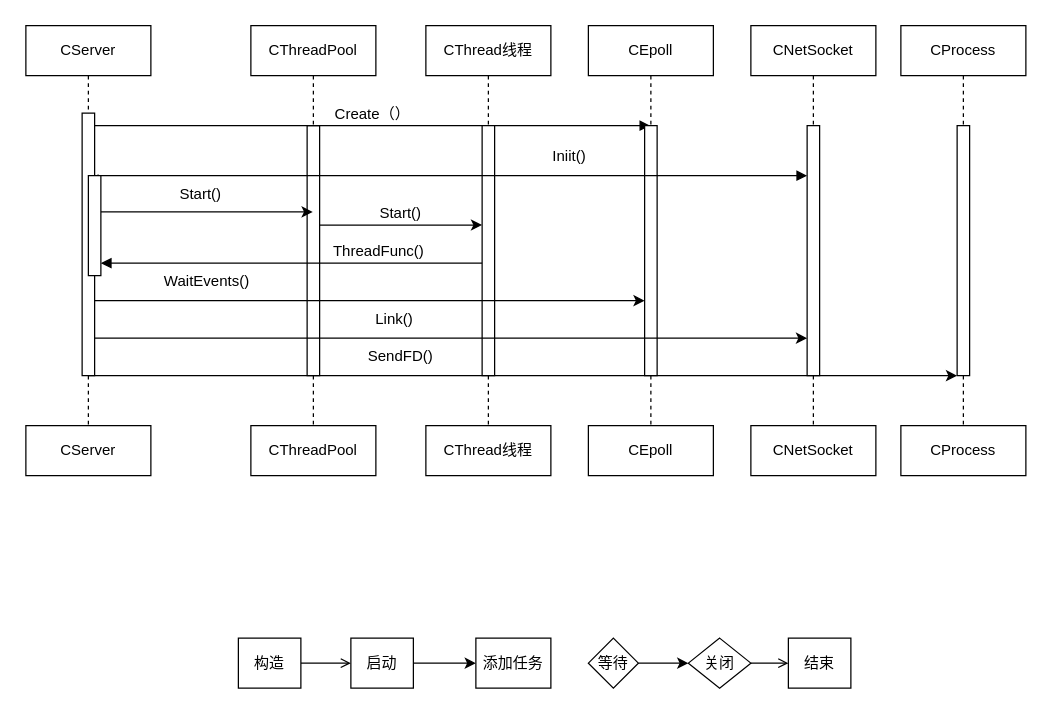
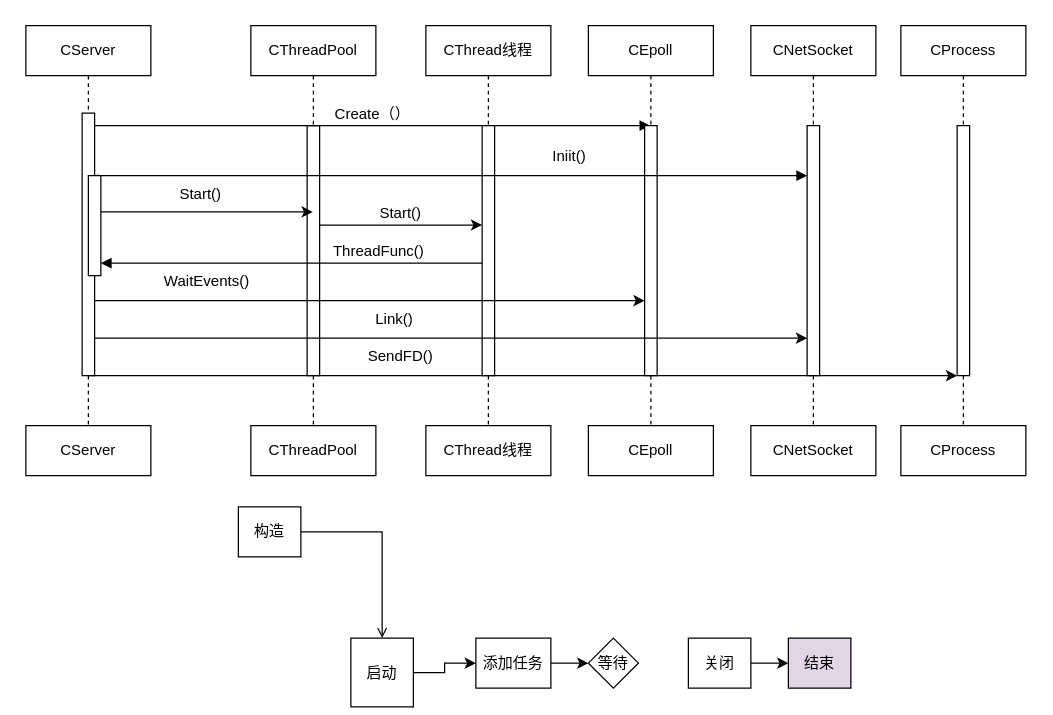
node "构造": moved (269, 663) -> (269, 532)
node "启动": size 63x50 -> 63x69
edge "添加任务" -> "等待": added
edge "等待" -> "关闭": removed
node "关闭": shape diamond -> rectangle
edge "关闭" -> "结束": arrowhead open -> classic
node "结束": fillcolor #ffffff -> #e1d5e7
